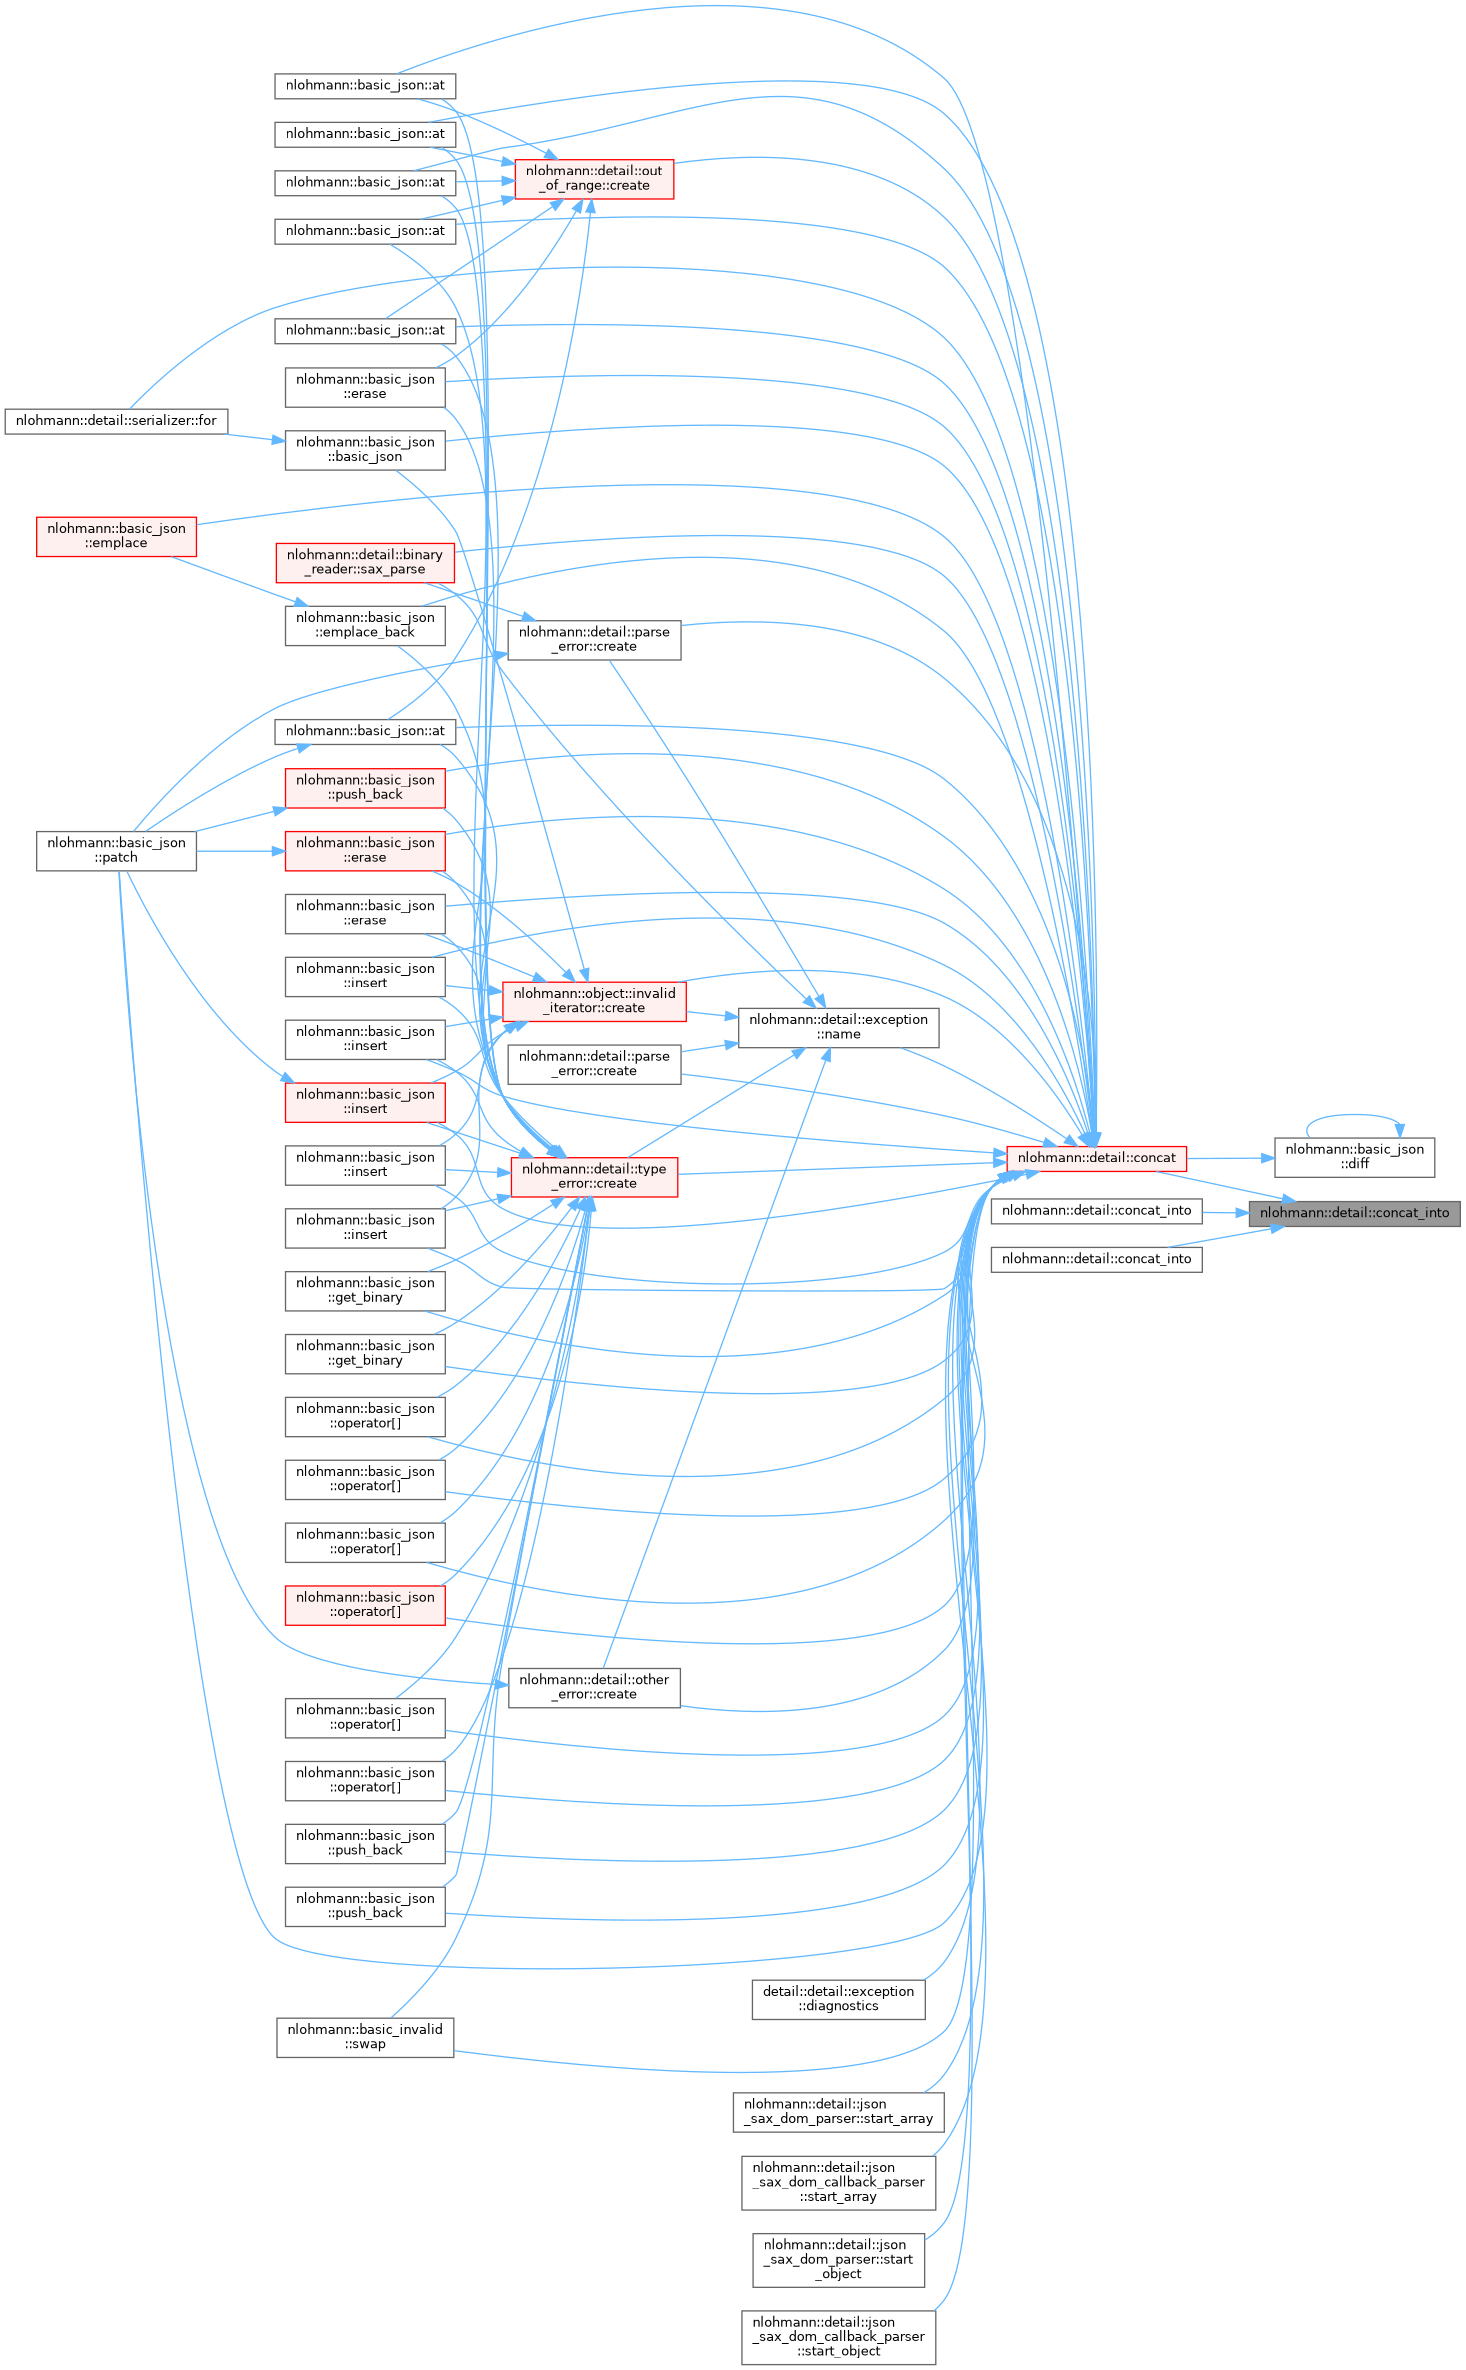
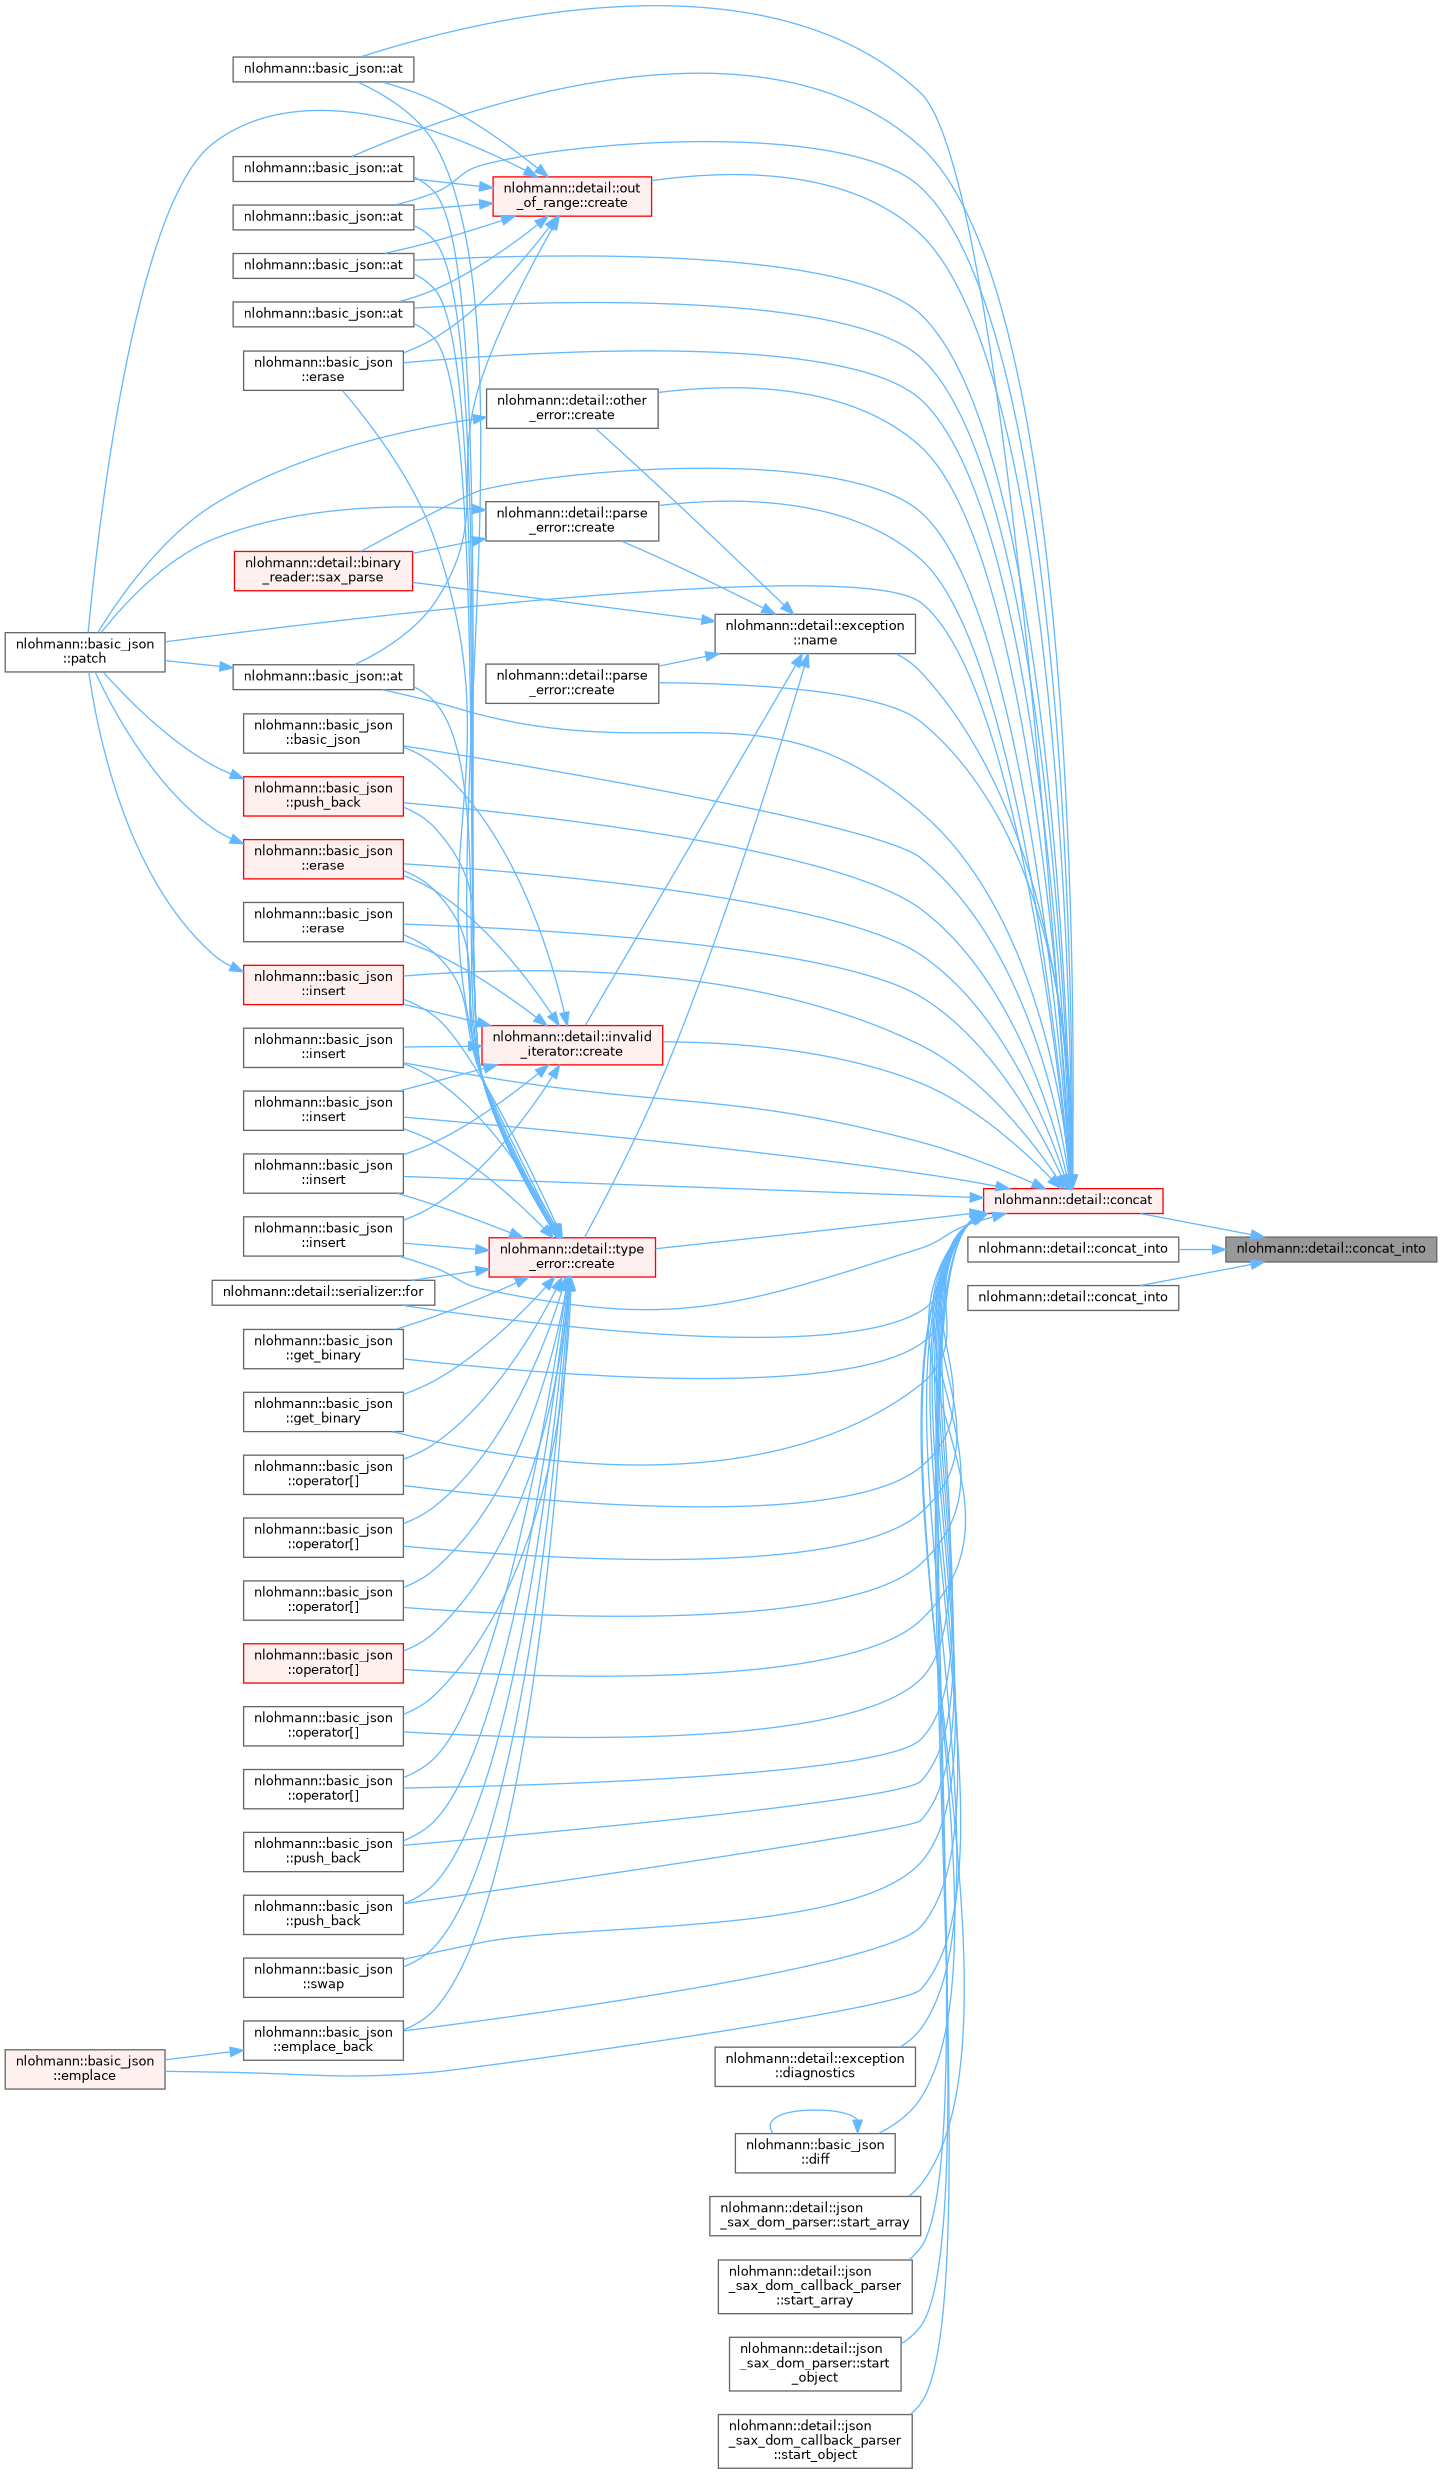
edge "nlohmann::basic_json ::patch" -> "nlohmann::detail::out _of_range::create": added
edge "nlohmann::detail::serializer::for" -> "nlohmann::basic_json ::basic_json": now "nlohmann::detail::serializer::for" -> "nlohmann::detail::type _error::create"
node "nlohmann::basic_json ::emplace": color red -> grey40
node "nlohmann::object::invalid _iterator::create": label "nlohmann::object::invalid _iterator::create" -> "nlohmann::detail::invalid _iterator::create"
edge "nlohmann::detail::concat" -> "nlohmann::basic_json ::diff": reversed
node "detail::detail::exception ::diagnostics": label "detail::detail::exception ::diagnostics" -> "nlohmann::detail::exception ::diagnostics"
node "nlohmann::basic_invalid ::swap": label "nlohmann::basic_invalid ::swap" -> "nlohmann::basic_json ::swap"
